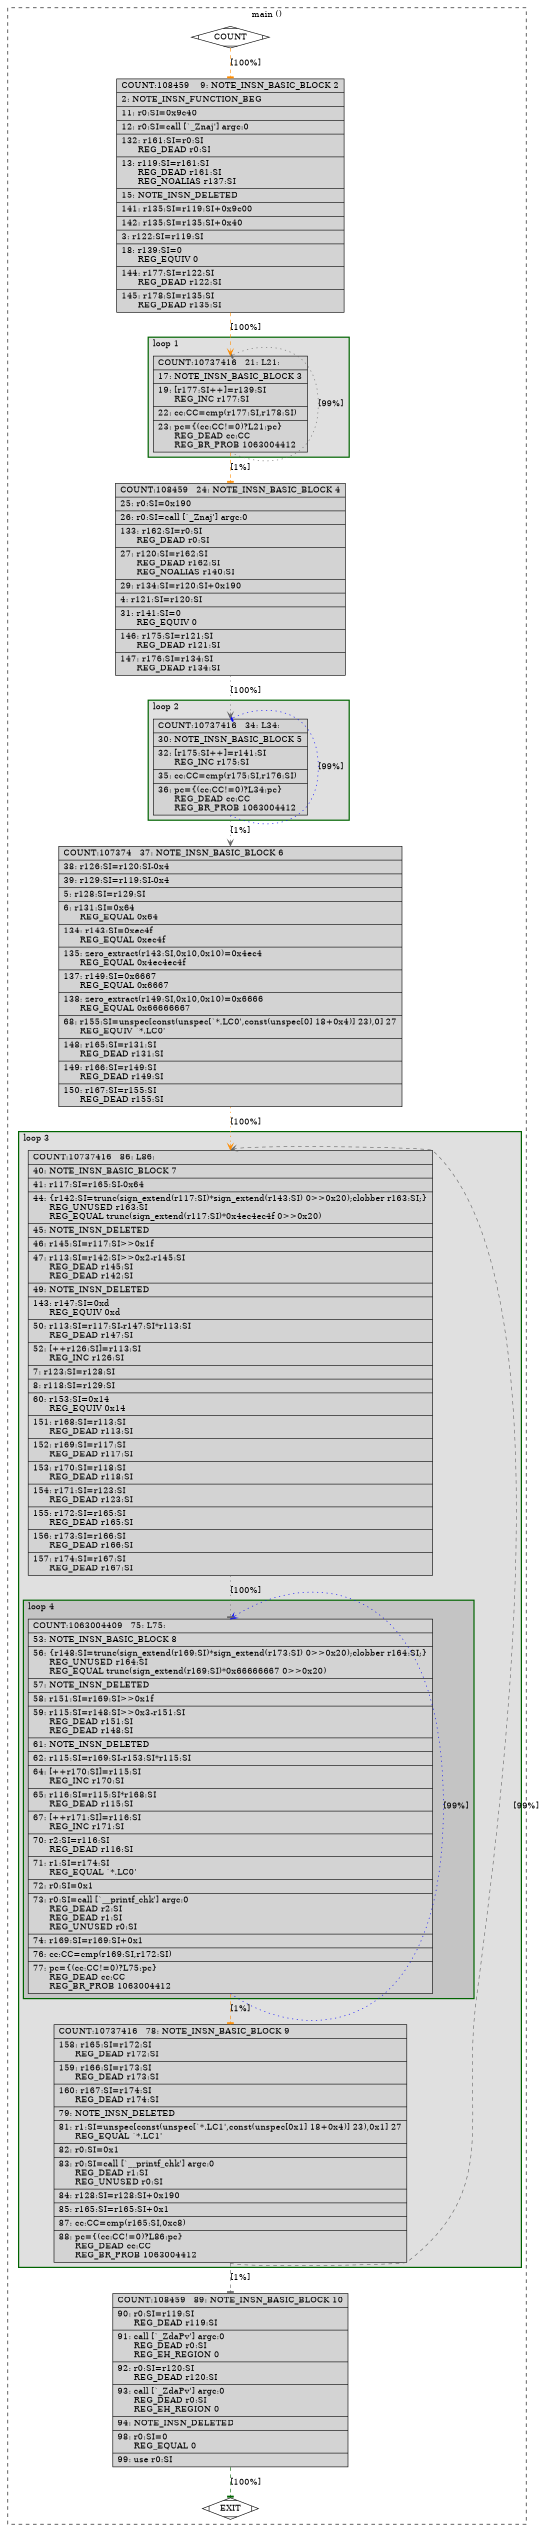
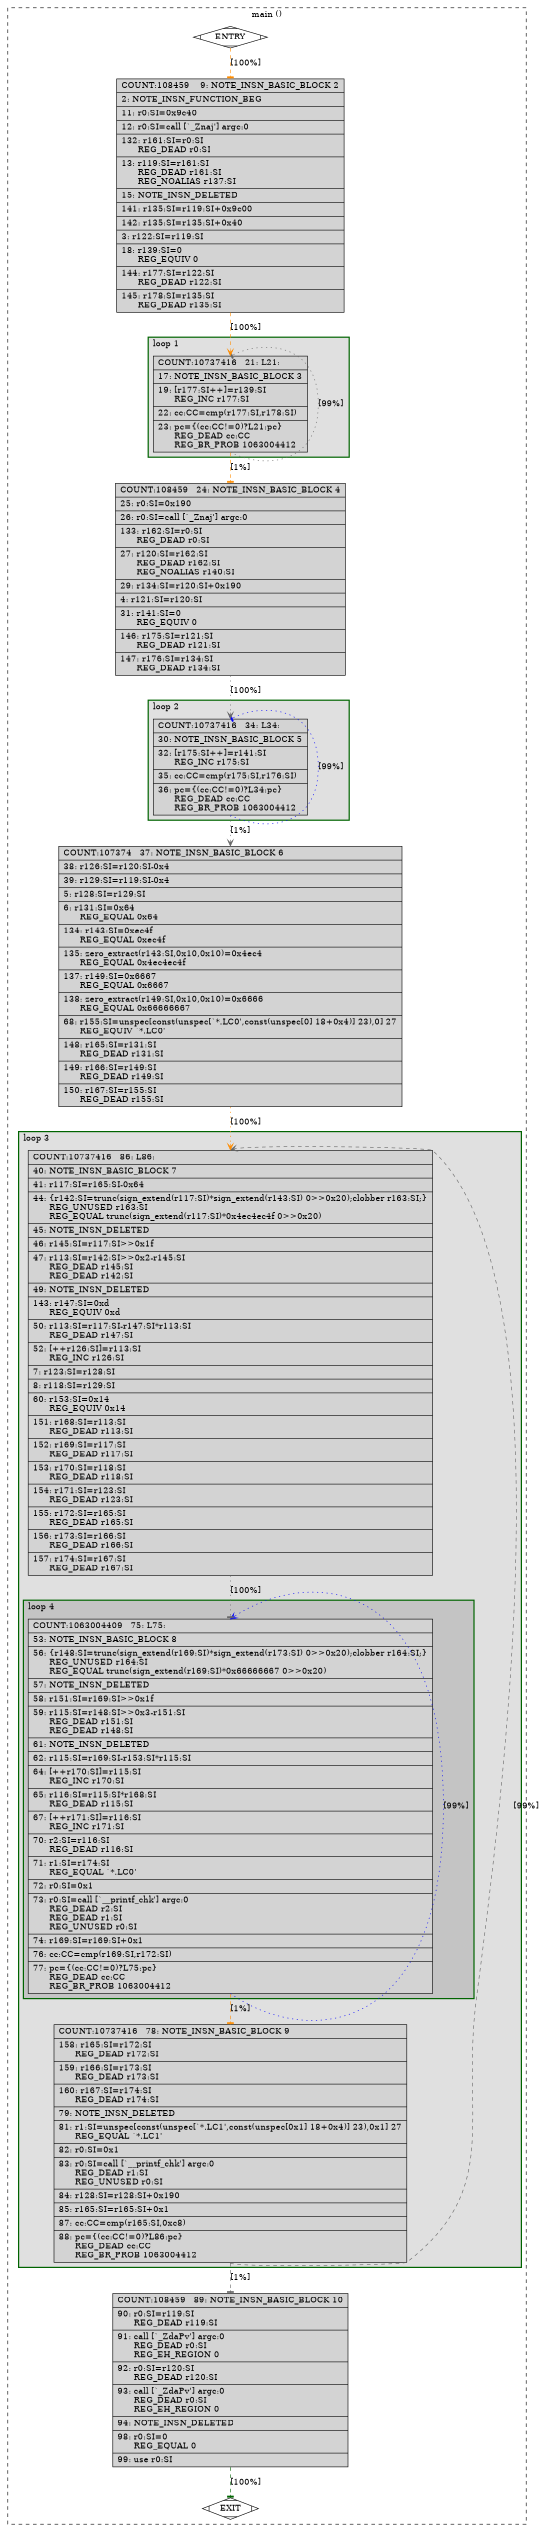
node "COUNT": label "COUNT" -> "ENTRY"
